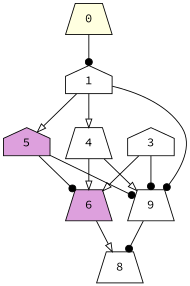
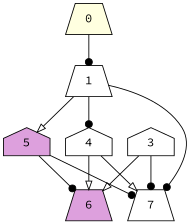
node "1": shape house -> trapezium
edge "1" -> "4": arrowhead onormal -> dot
node "4": shape trapezium -> house
node "9": label "9" -> "7"
node "8": removed
